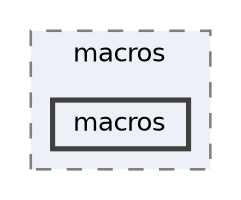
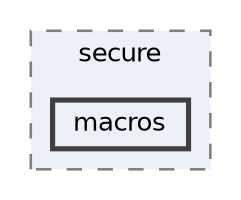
cluster "macros": label "macros" -> "secure"
